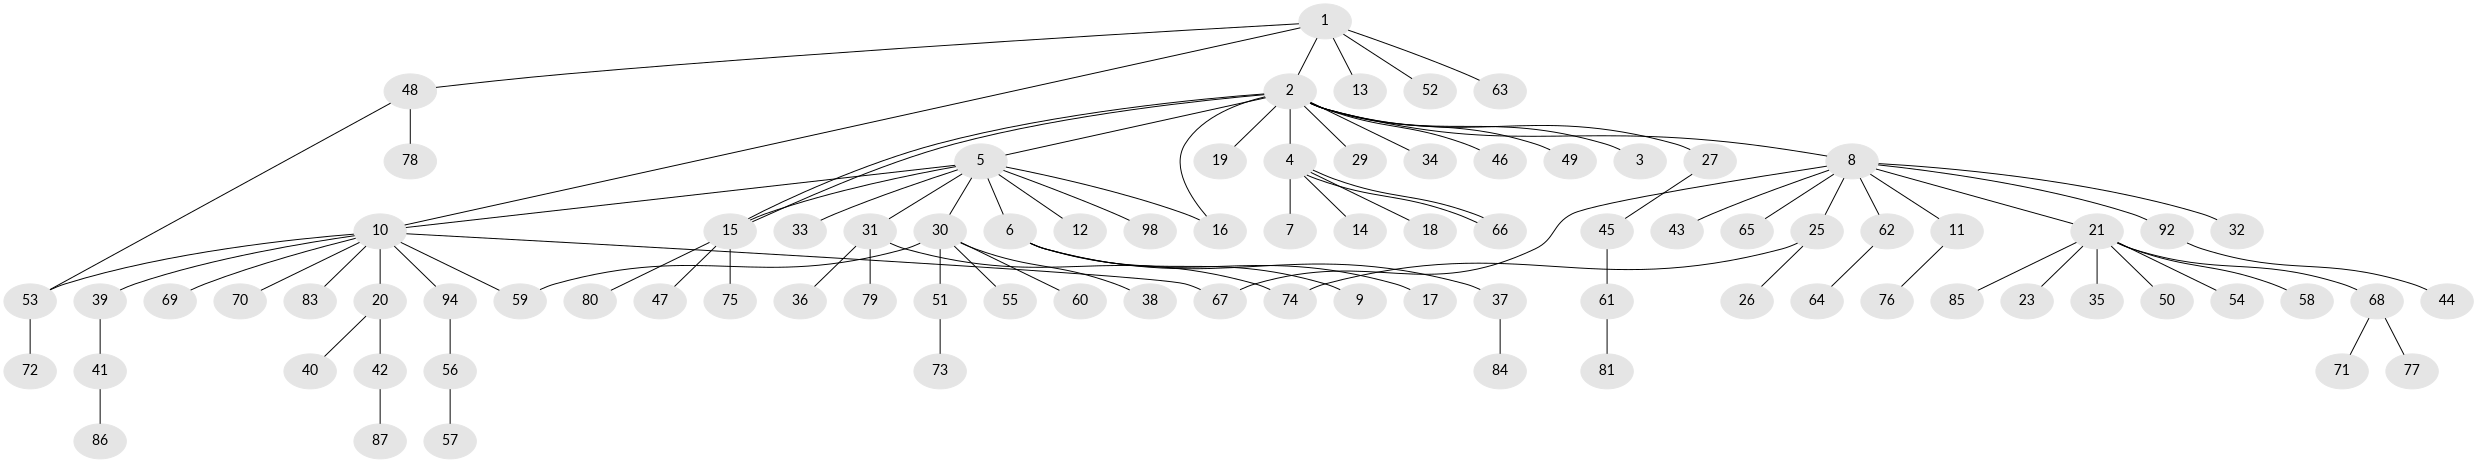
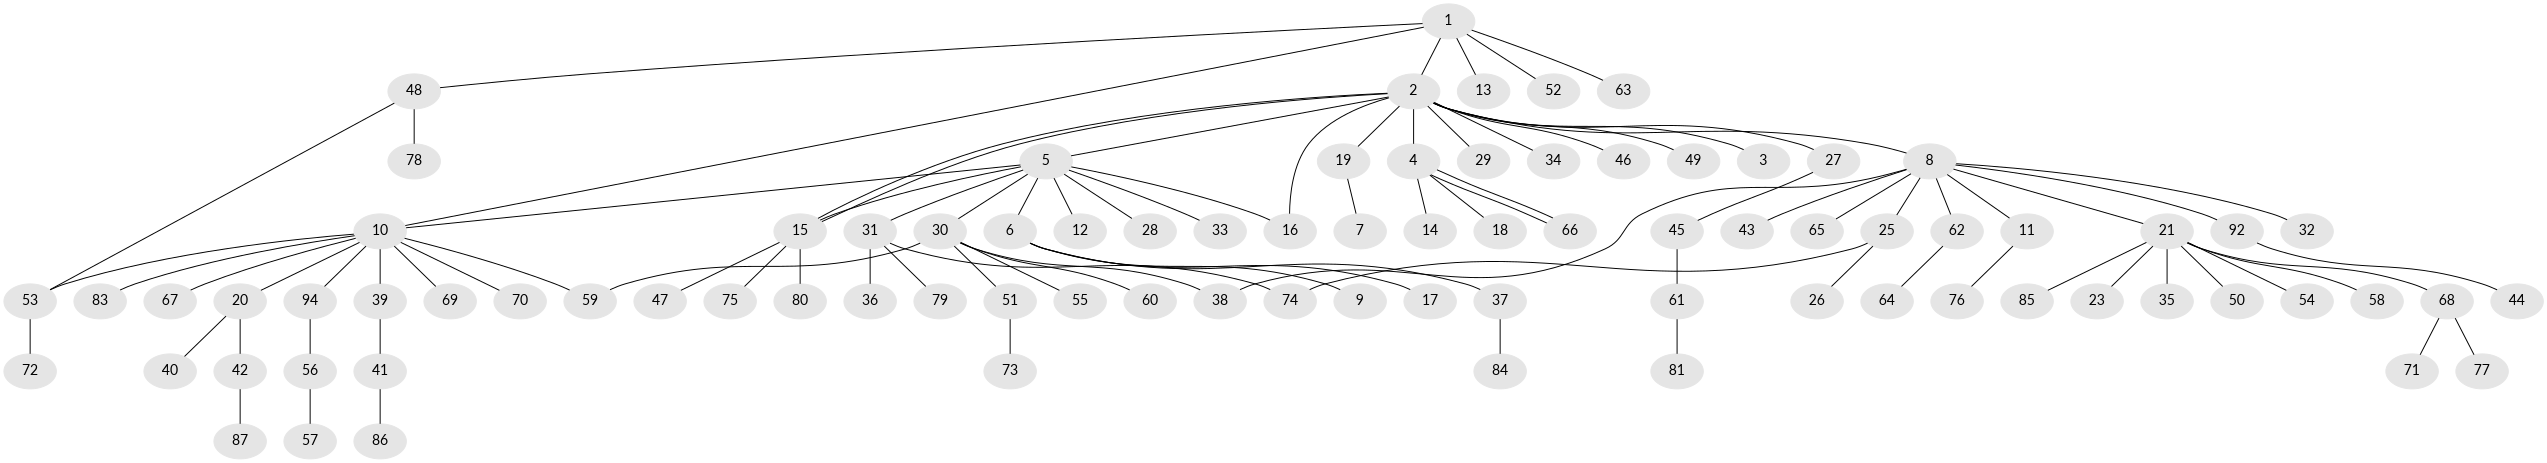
edge "4" -- "7": now "19" -- "7"
node "98": label "98" -> "28"
edge "8" -- "67": now "8" -- "38"
